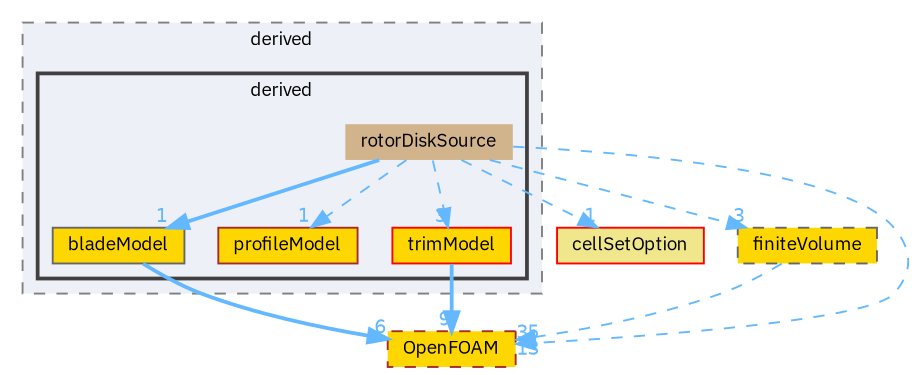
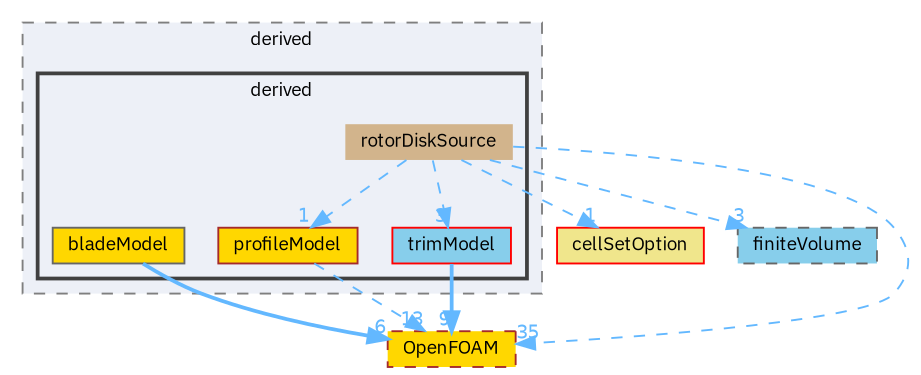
edge "rotorDiskSource" -> "bladeModel": removed
node "trimModel": fillcolor gold -> skyblue
node "finiteVolume": fillcolor gold -> skyblue
edge "finiteVolume" -> "OpenFOAM": now "profileModel" -> "OpenFOAM"
